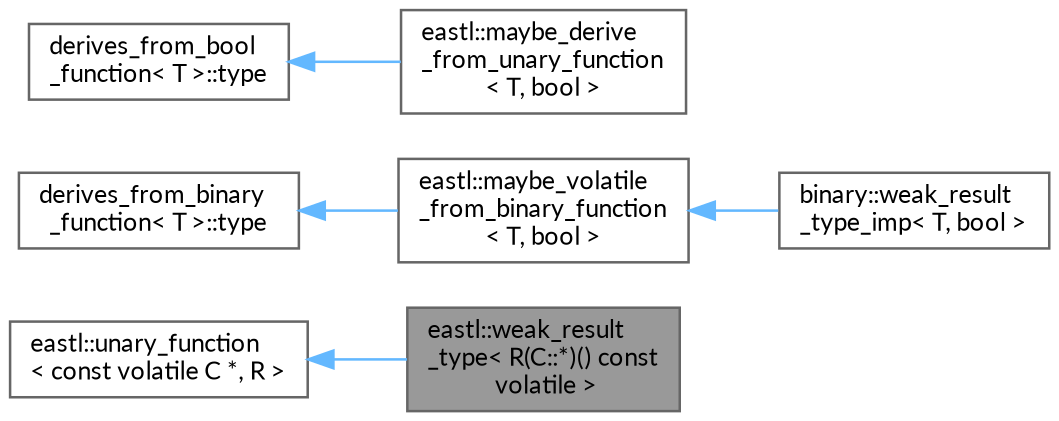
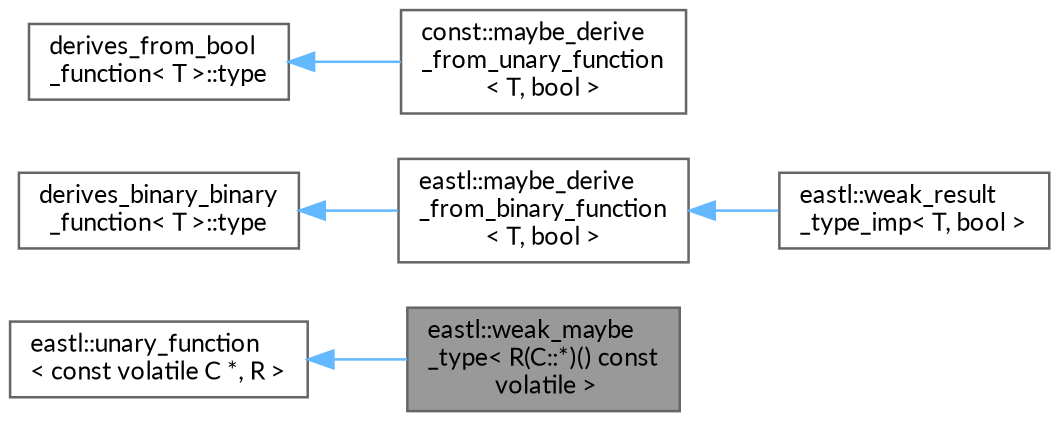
node "eastl::maybe_derive _from_unary_function < T, bool >": label "eastl::maybe_derive _from_unary_function < T, bool >" -> "const::maybe_derive _from_unary_function < T, bool >"
node "derives_from_binary _function< T >::type": label "derives_from_binary _function< T >::type" -> "derives_binary_binary _function< T >::type"
node "eastl::maybe_volatile _from_binary_function < T, bool >": label "eastl::maybe_volatile _from_binary_function < T, bool >" -> "eastl::maybe_derive _from_binary_function < T, bool >"
node "binary::weak_result _type_imp< T, bool >": label "binary::weak_result _type_imp< T, bool >" -> "eastl::weak_result _type_imp< T, bool >"
node "eastl::weak_result _type< R(C::*)() const volatile >": label "eastl::weak_result _type< R(C::*)() const volatile >" -> "eastl::weak_maybe _type< R(C::*)() const volatile >"
